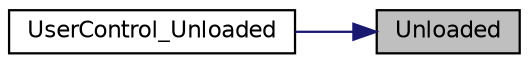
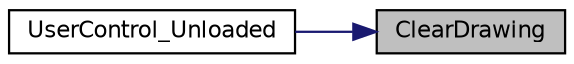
node "Unloaded": label "Unloaded" -> "ClearDrawing"
